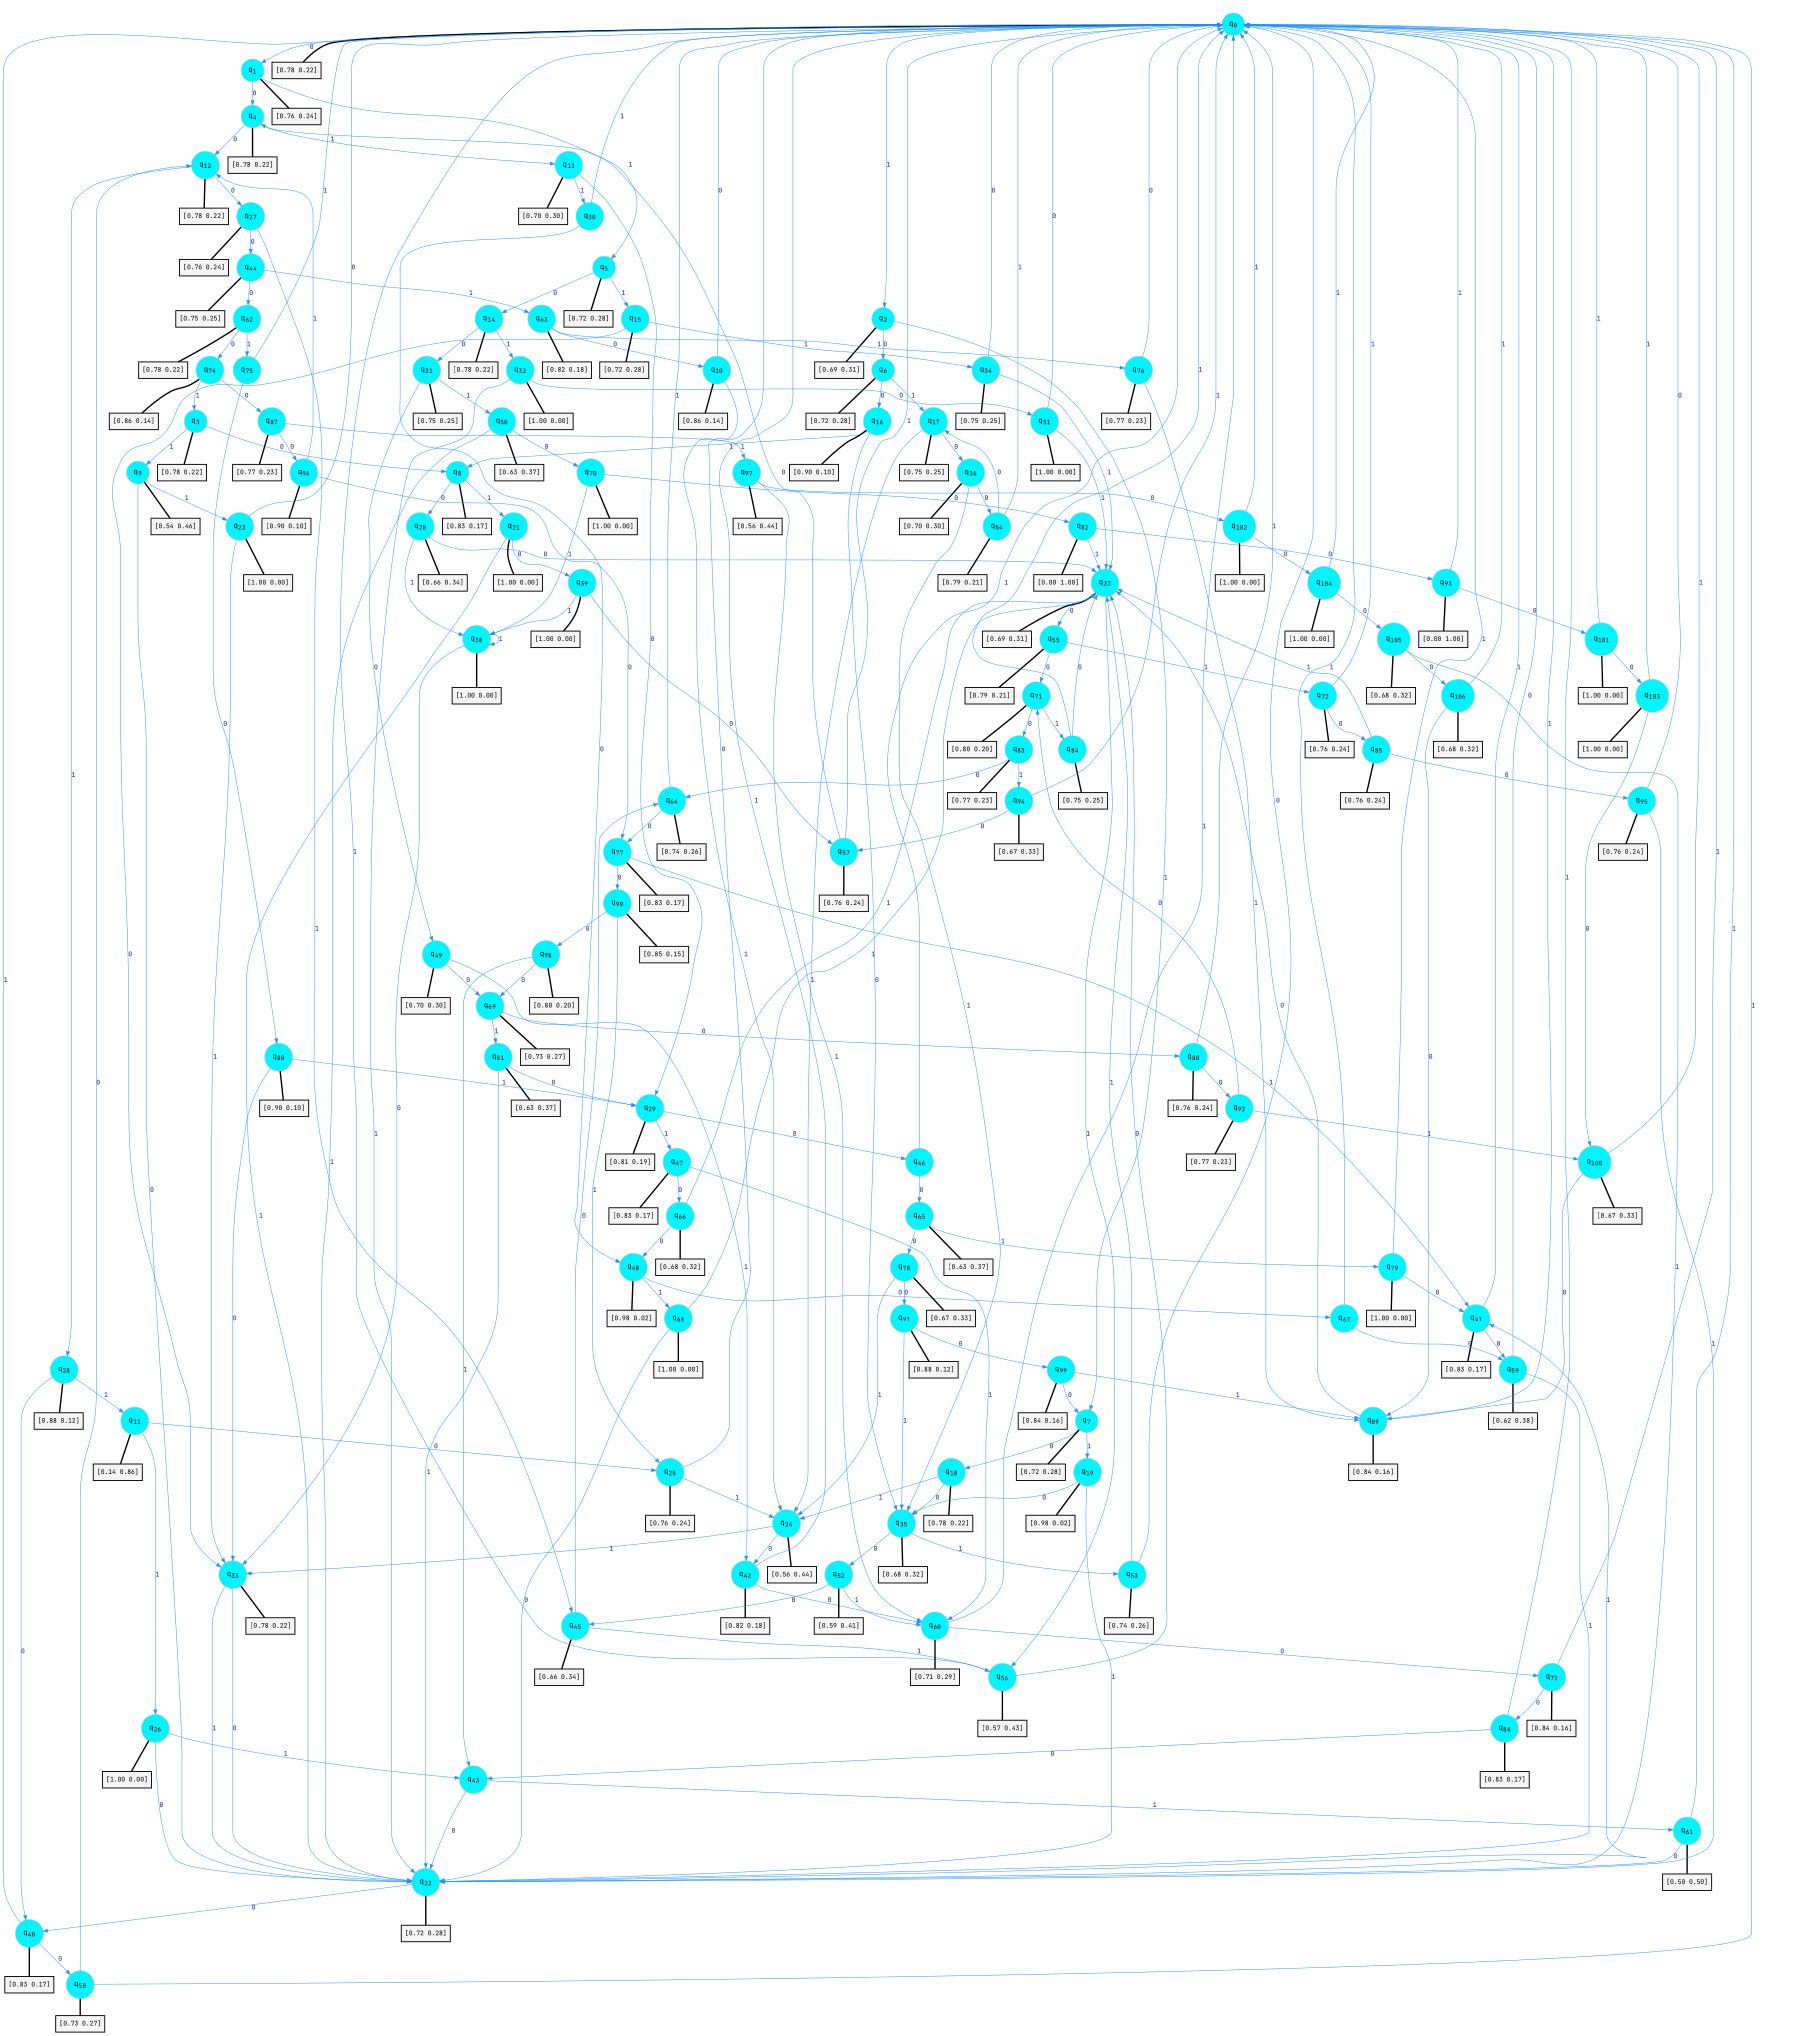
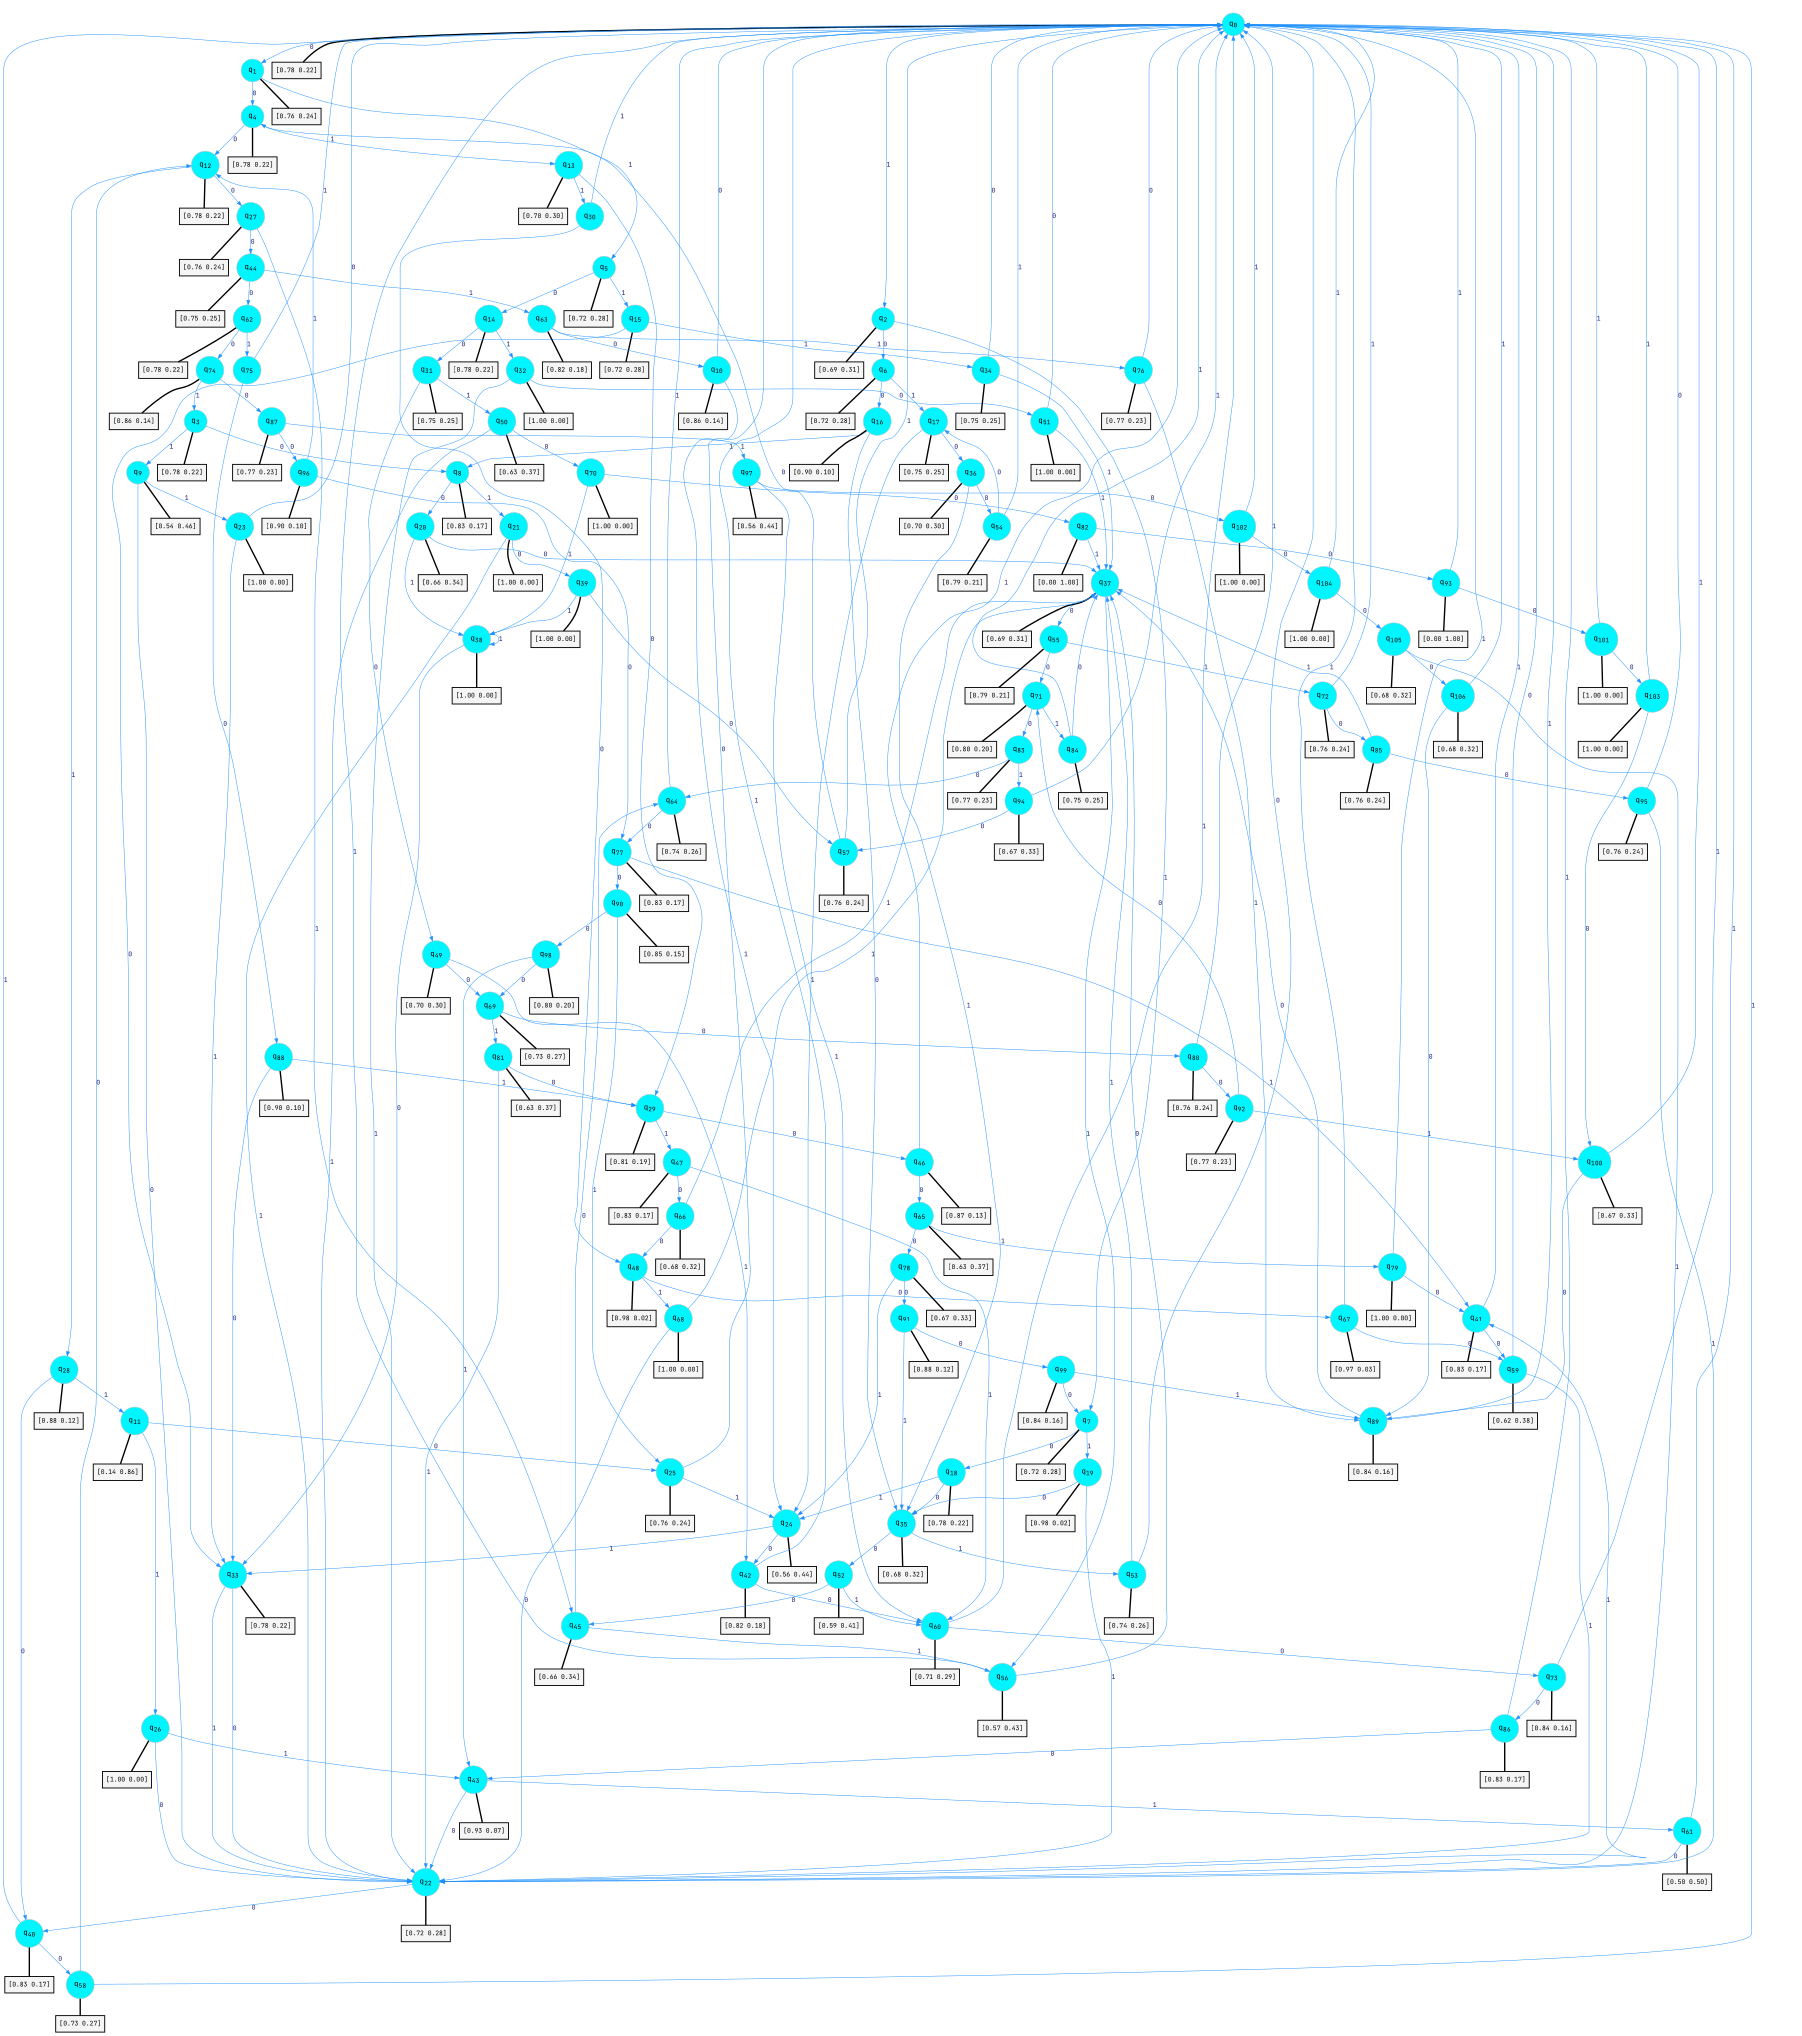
node "[0.87 0.13]": added
node "[0.97 0.03]": added
node "[0.93 0.07]": added
